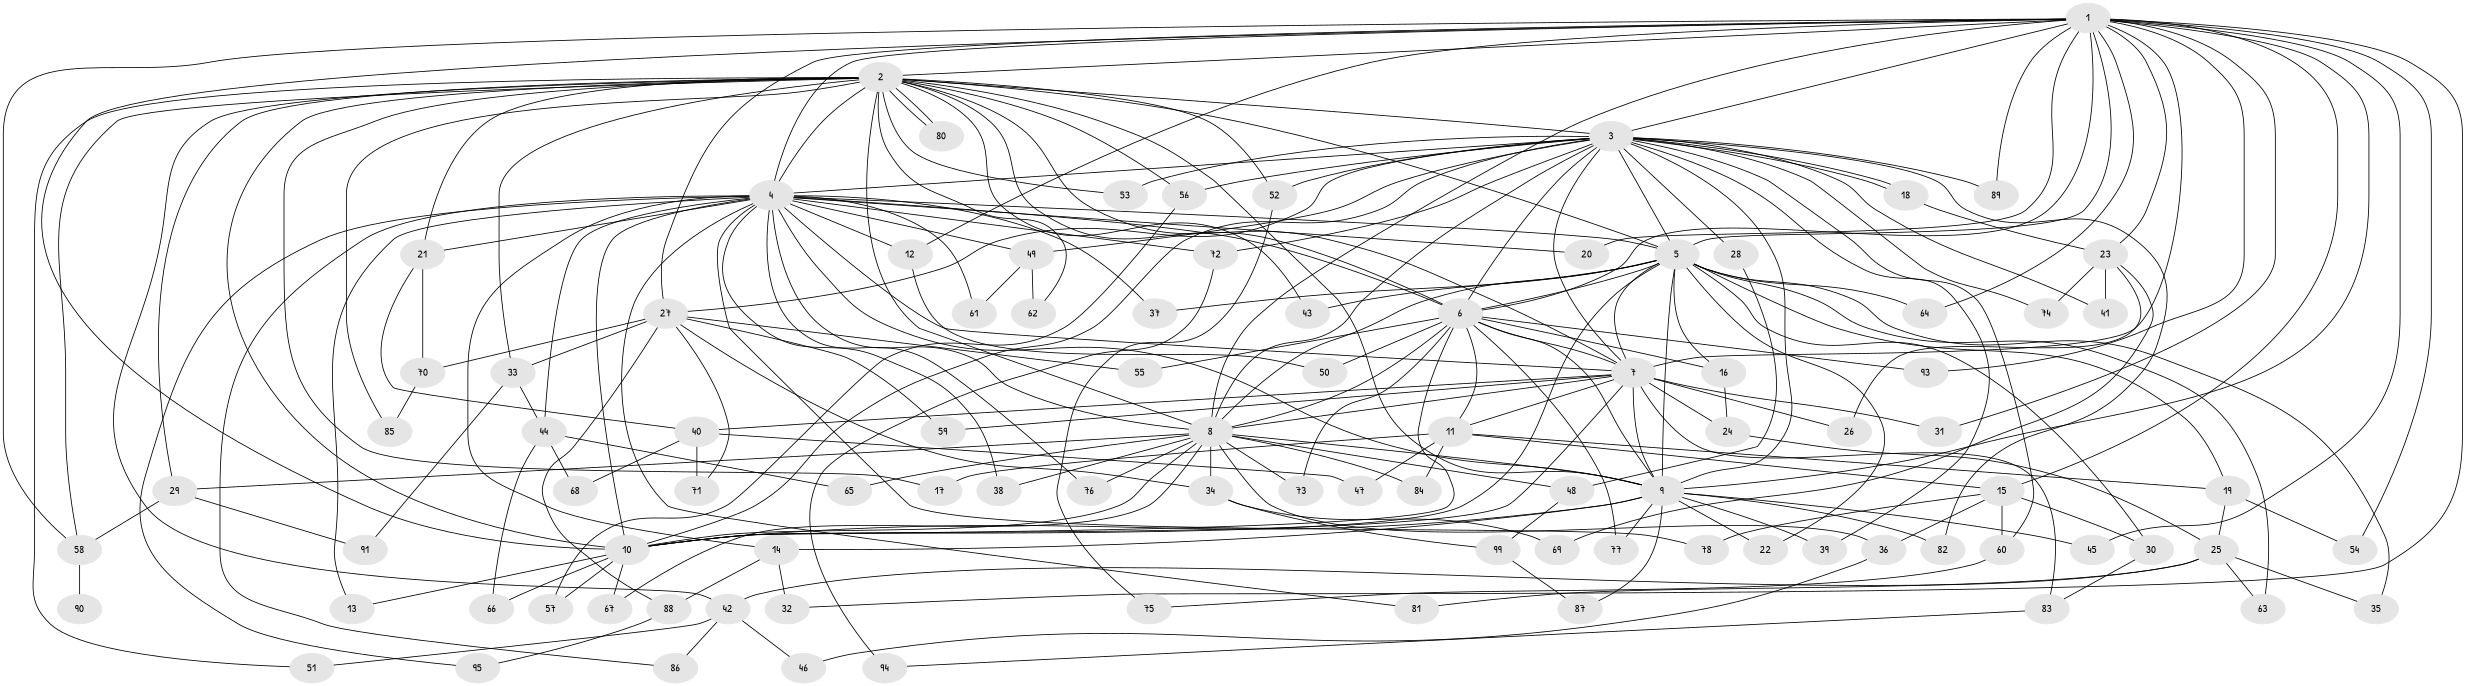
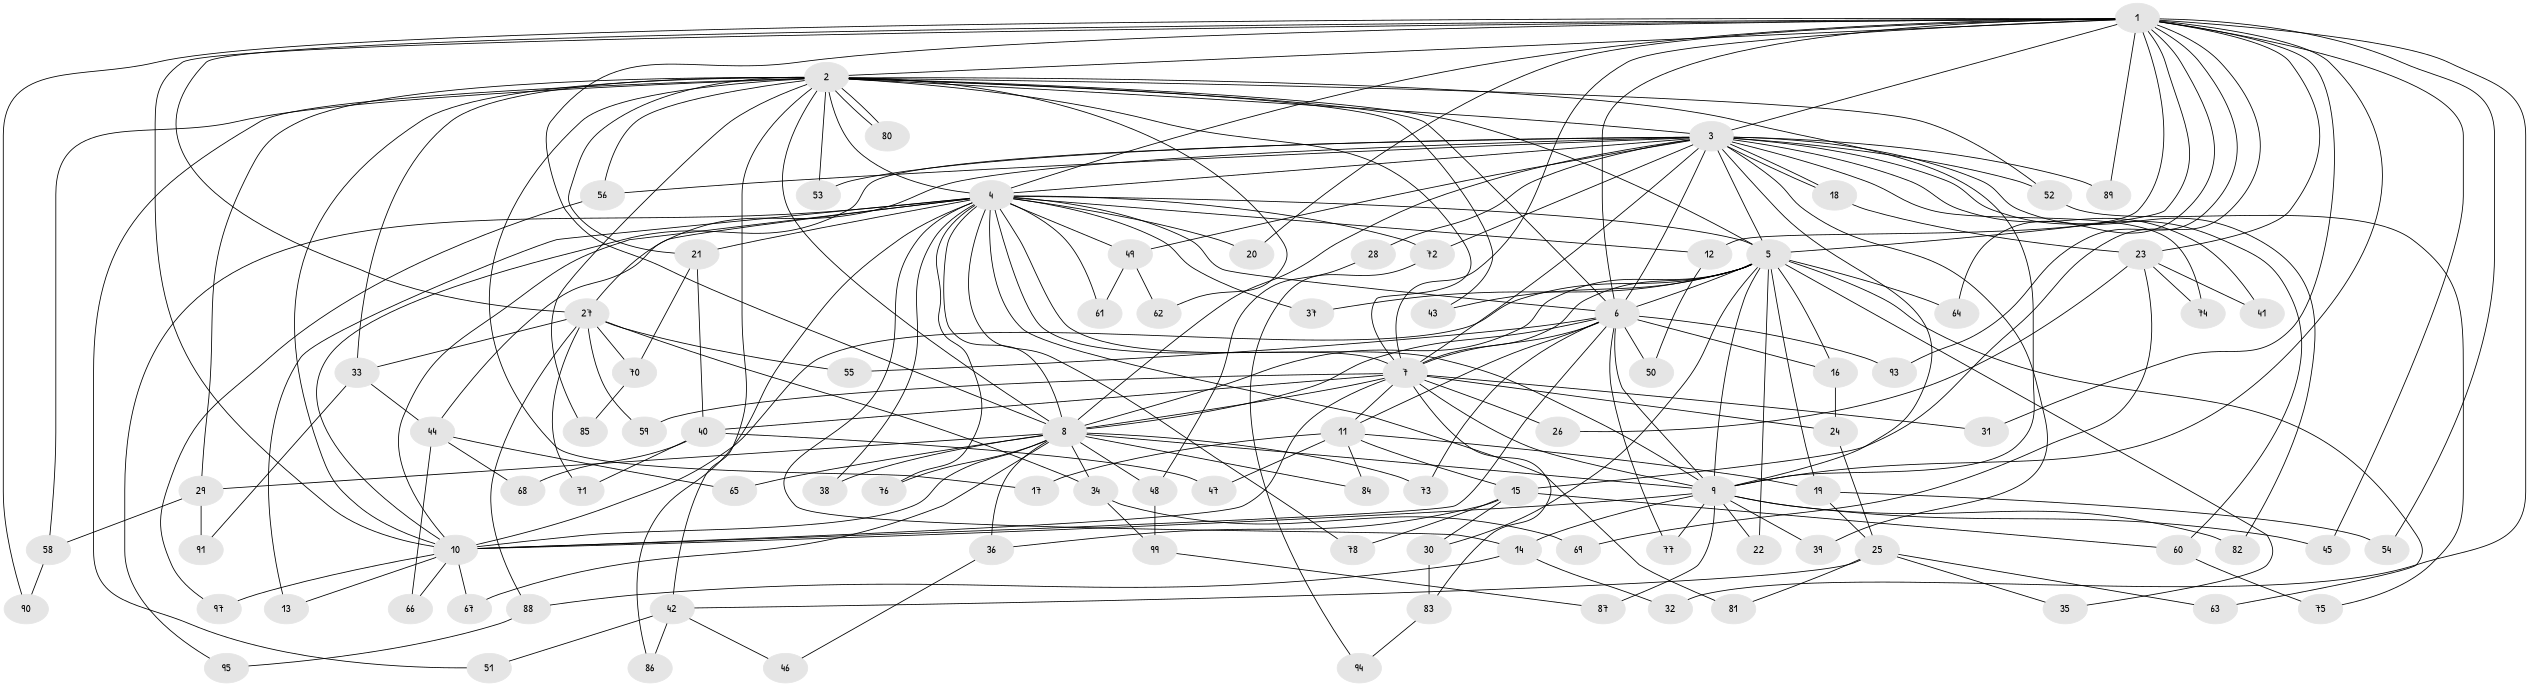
edge "1" -- "58": now "1" -- "90"
node "57": label "57" -> "97"
